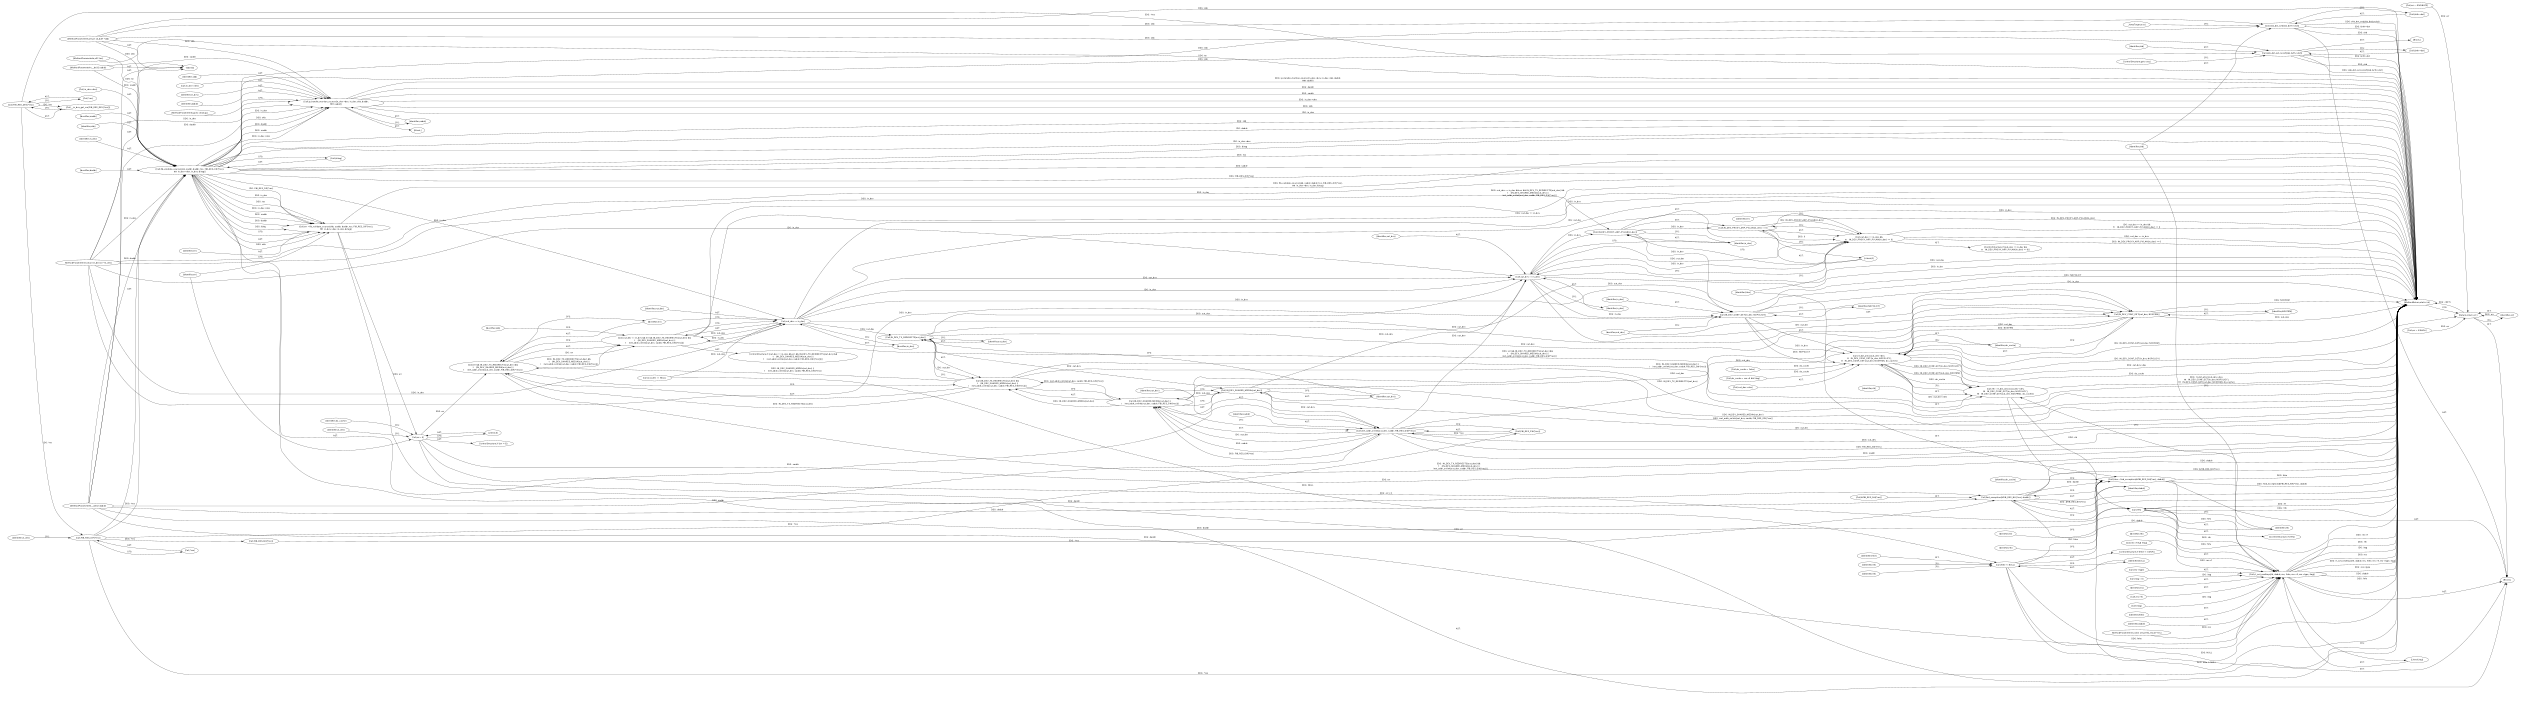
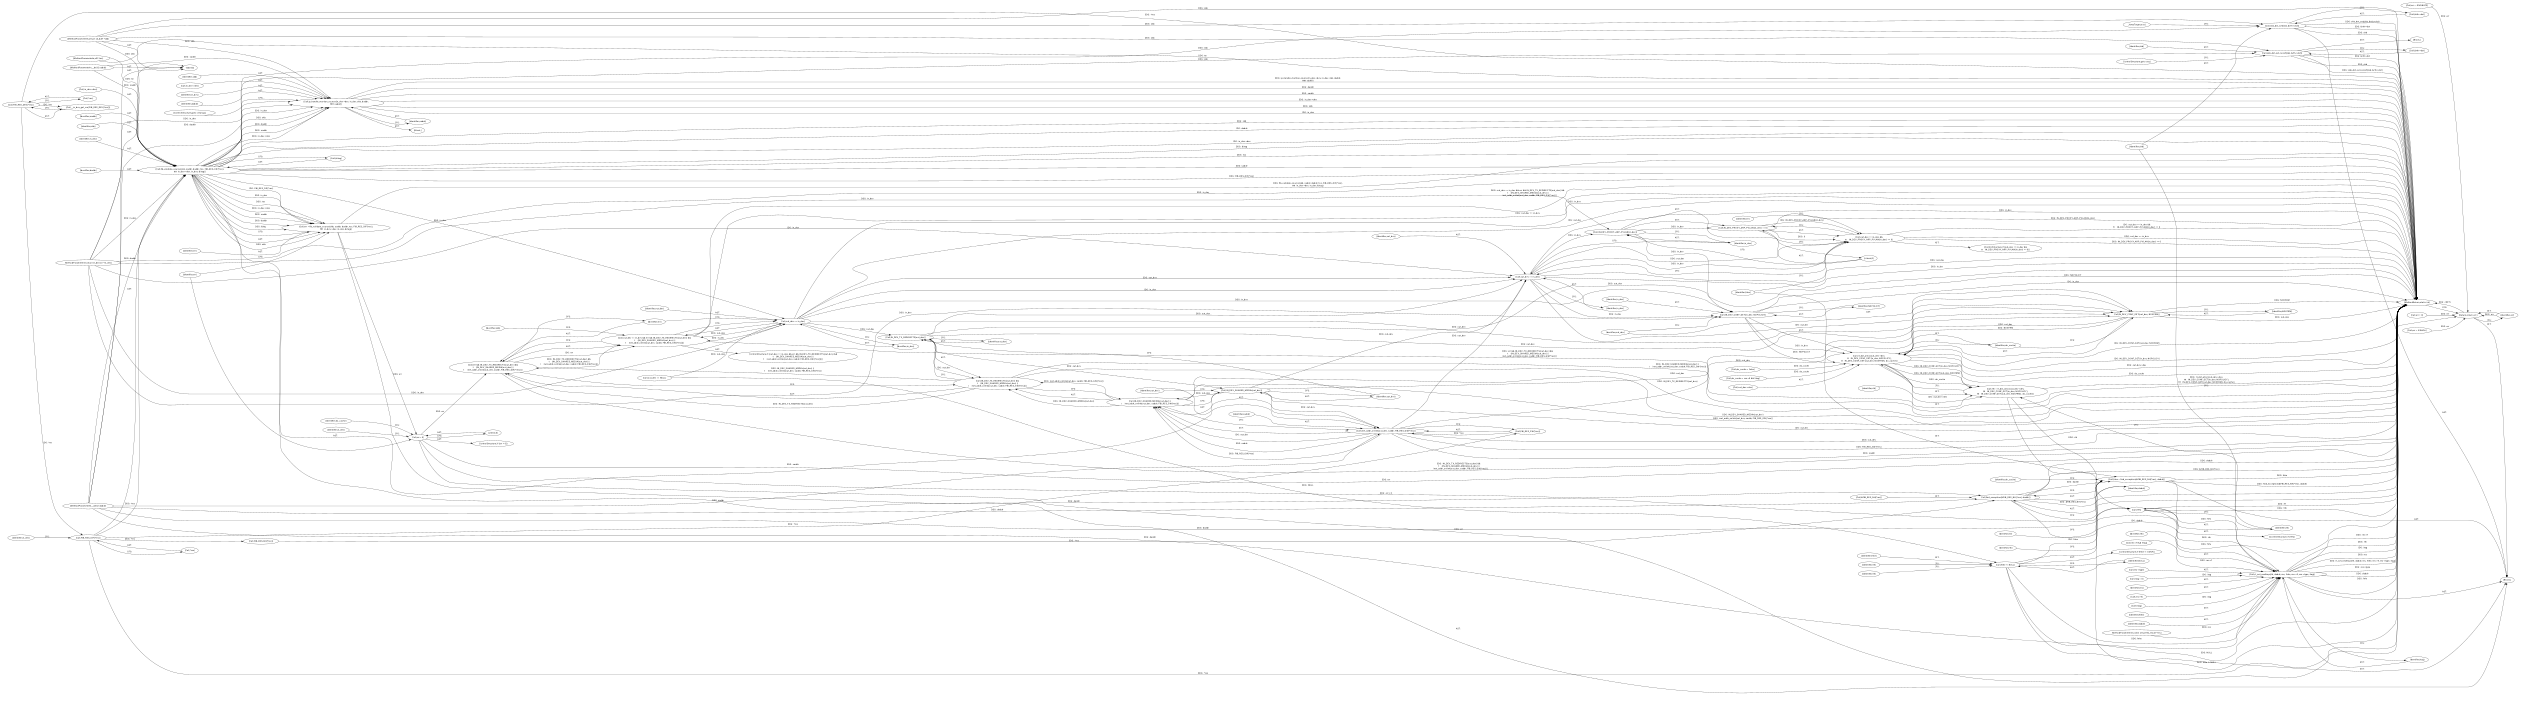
node "(MethodParameterIn,goto cleanup;)": label "(MethodParameterIn,goto cleanup;)" -> "(ControlStructure,goto cleanup;)"
node "(Call,err = 0)": added
node "(Literal,itag)": label "(Literal,itag)" -> "(Identifier,itag)"
